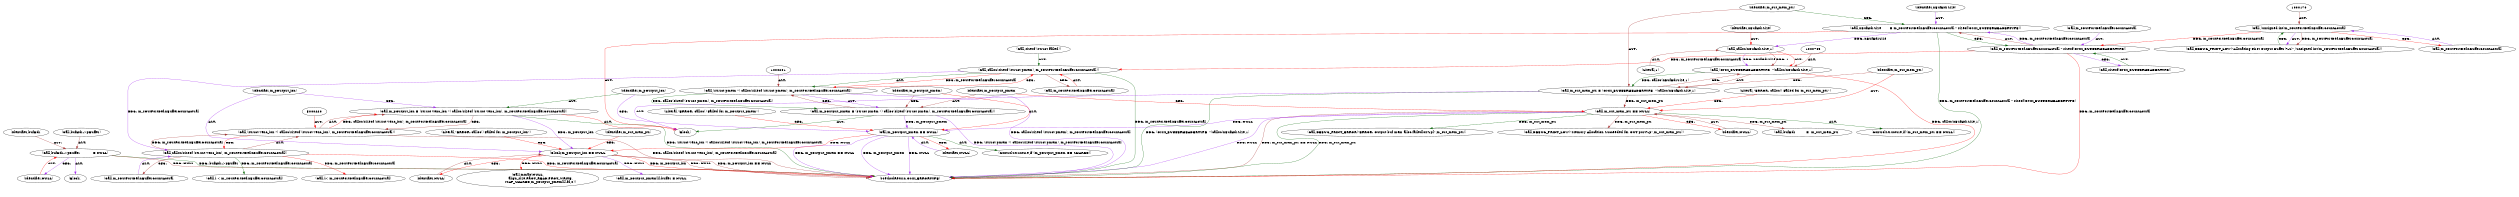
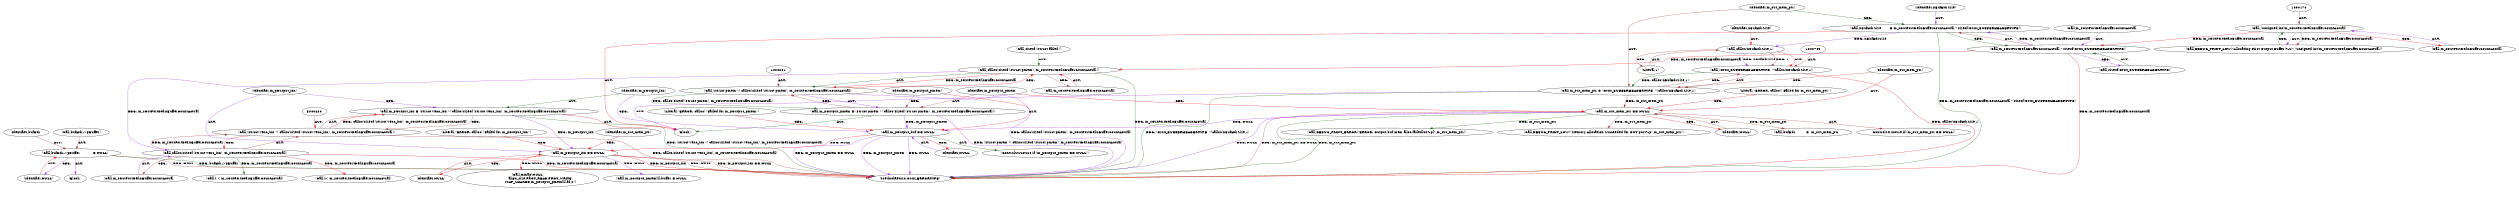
edge "(Call,calloc(nBufHdrSize,1))" -> "(Literal,1)": added, label "CFG:"
edge "(Call,m_out_mem_ptr == NULL)" -> "(ControlStructure,if (m_out_mem_ptr == NULL))": color darkgreen -> brown
node "(Call,m_pOutput_pmem == NULL)": label "(Call,m_pOutput_pmem == NULL)" -> "(Call,m_pOutput_buf == NULL)"
node "(Block,m_pOutput_ion == NULL)": label "(Block,m_pOutput_ion == NULL)" -> "(Call,m_pOutput_ion == NULL)"
node "(ControlStructure,if (m_pOutput_pmem == SHARED))": label "(ControlStructure,if (m_pOutput_pmem == SHARED))" -> "(ControlStructure,if (m_pOutput_pmem == NULL))"
